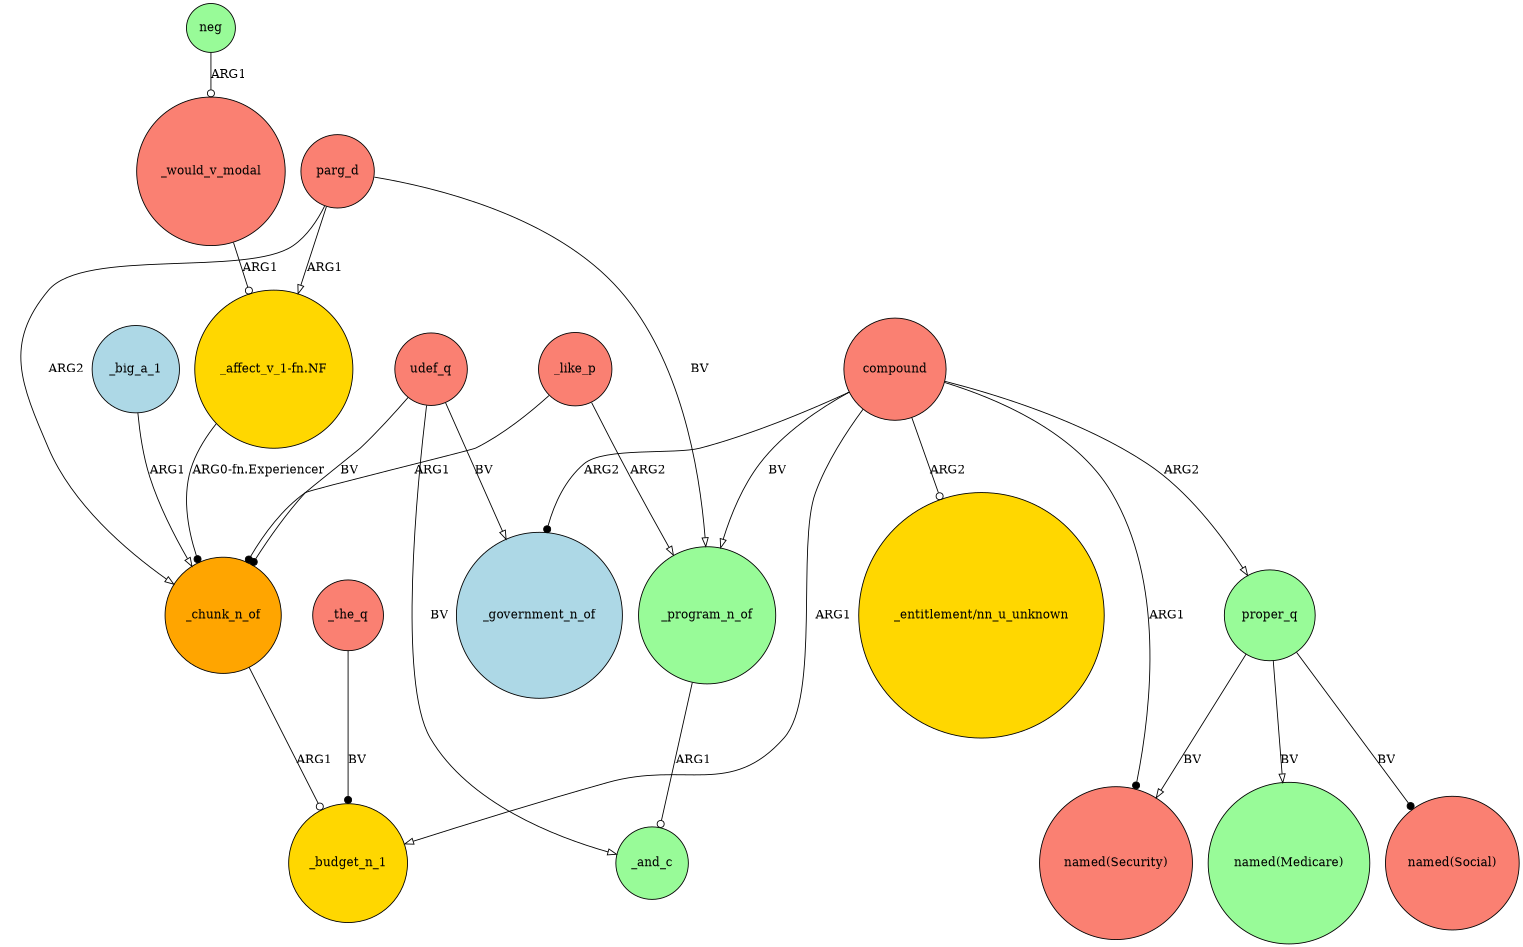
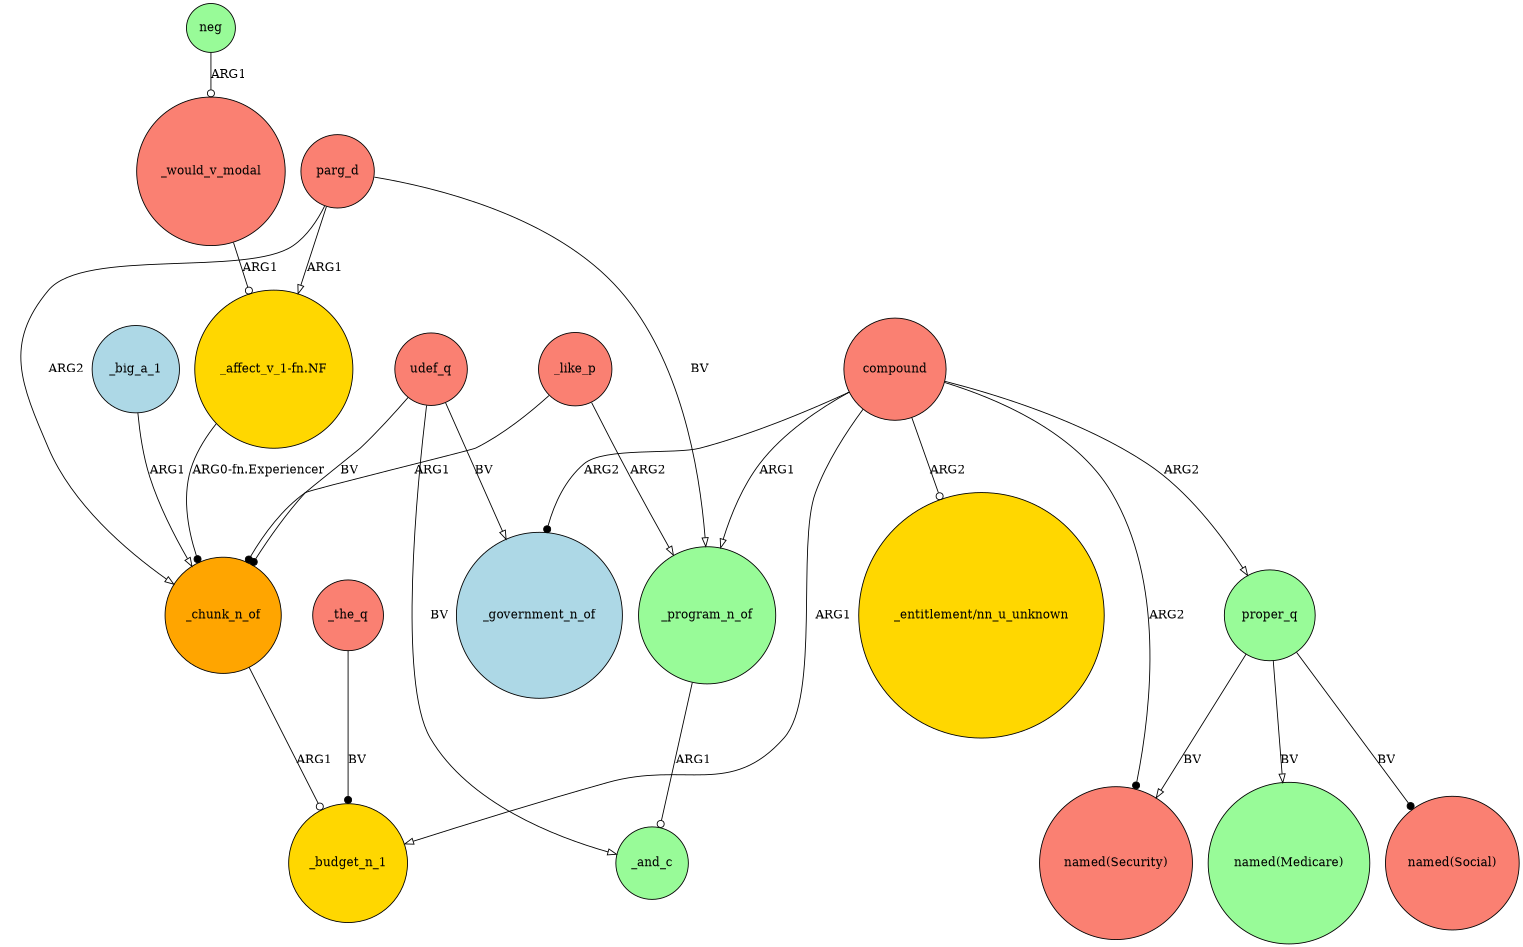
edge "compound" -> "_program_n_of": label "BV" -> "ARG1"
edge "compound" -> "named(Security)": label "ARG1" -> "ARG2"
